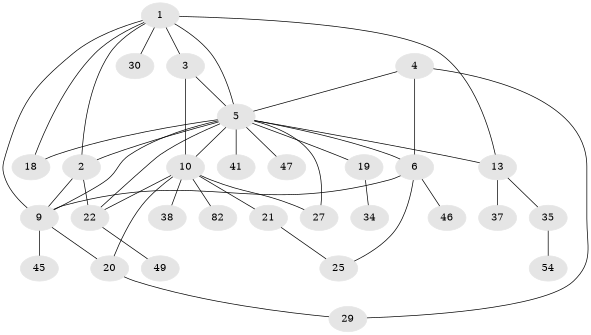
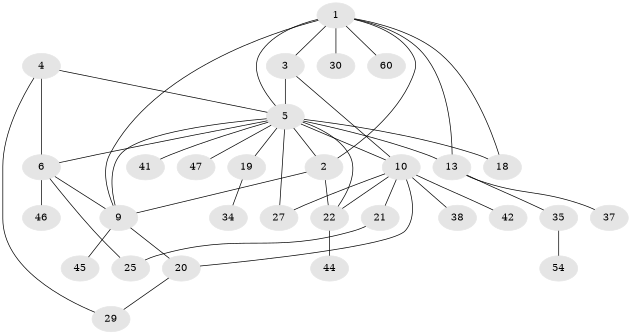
node "60": added
node "82": label "82" -> "42"
node "49": label "49" -> "44"
